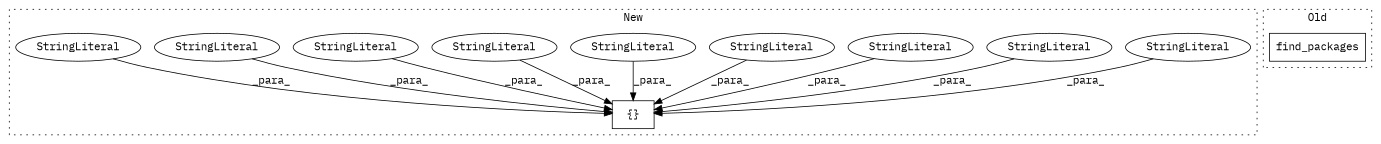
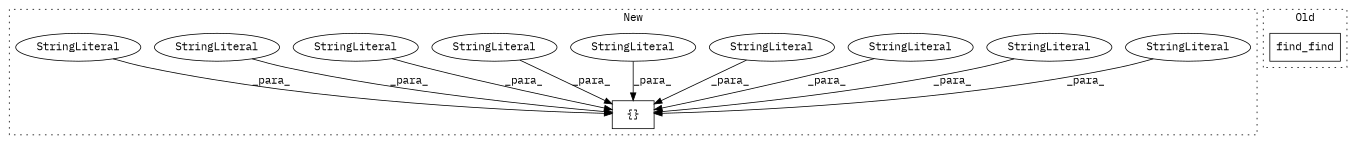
node "find_packages": label "find_packages" -> "find_find"
